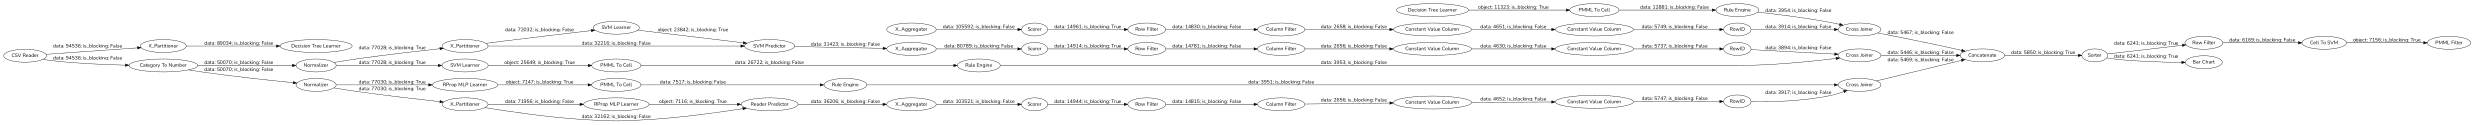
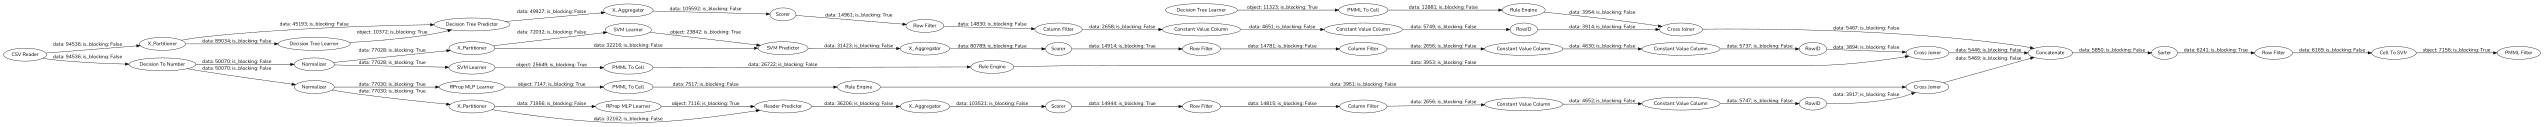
node "Decision Tree Predictor": added
edge "Concatenate" -> "Sorter": label "data: 5850; is_blocking: True" -> "data: 5850; is_blocking: False"
node "Bar Chart": removed
node "Category To Number": label "Category To Number" -> "Decision To Number"
